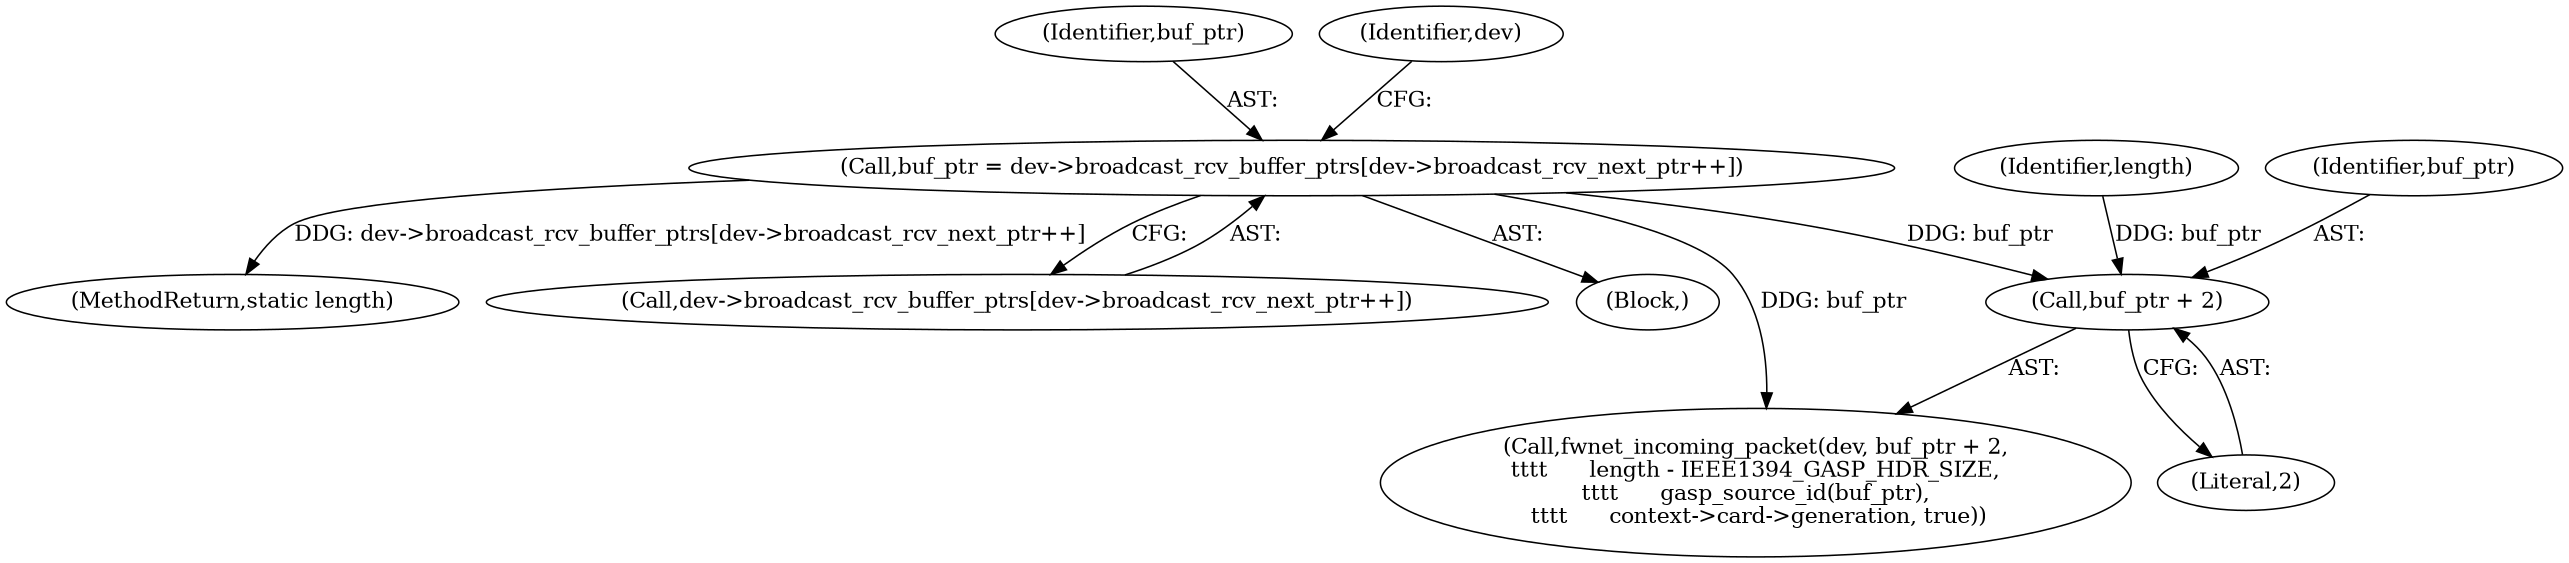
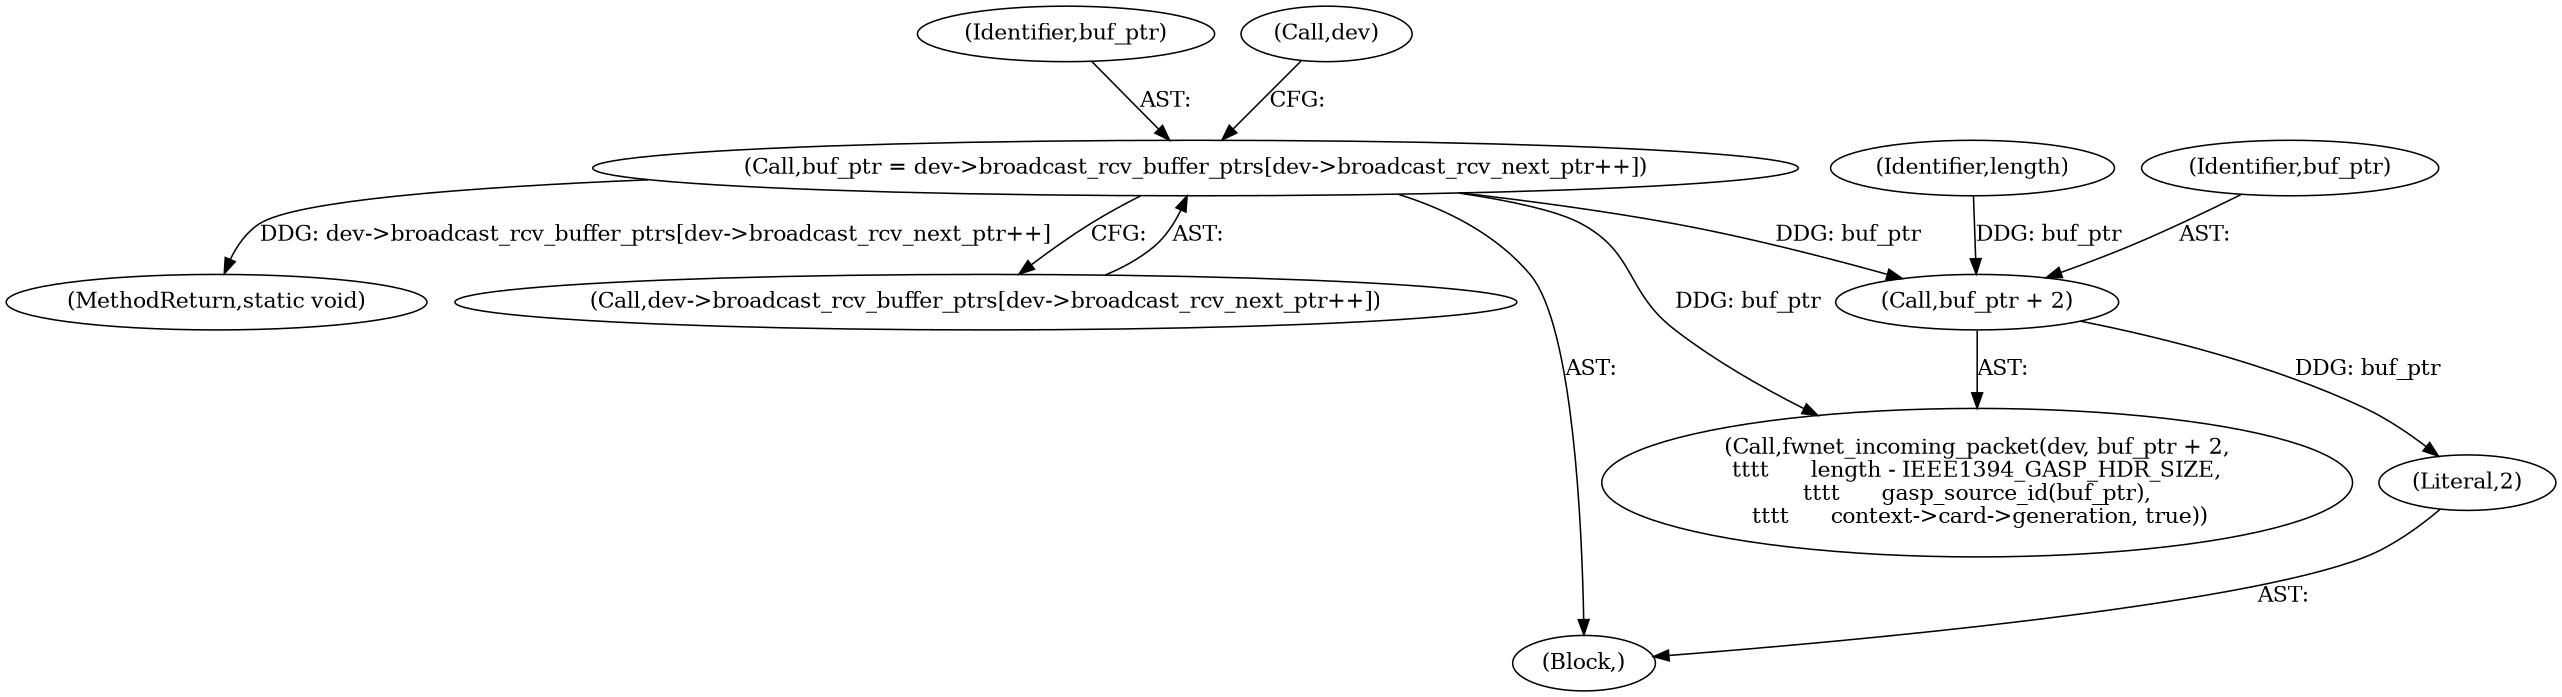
node "(Identifier,dev)": label "(Identifier,dev)" -> "(Call,dev)"
node "(MethodReturn,static length)": label "(MethodReturn,static length)" -> "(MethodReturn,static void)"
edge "(Call,buf_ptr + 2)" -> "(Literal,2)": label "CFG: " -> "DDG: buf_ptr"
edge "(Literal,2)" -> "(Call,buf_ptr + 2)": now "(Literal,2)" -> "(Block,)"
